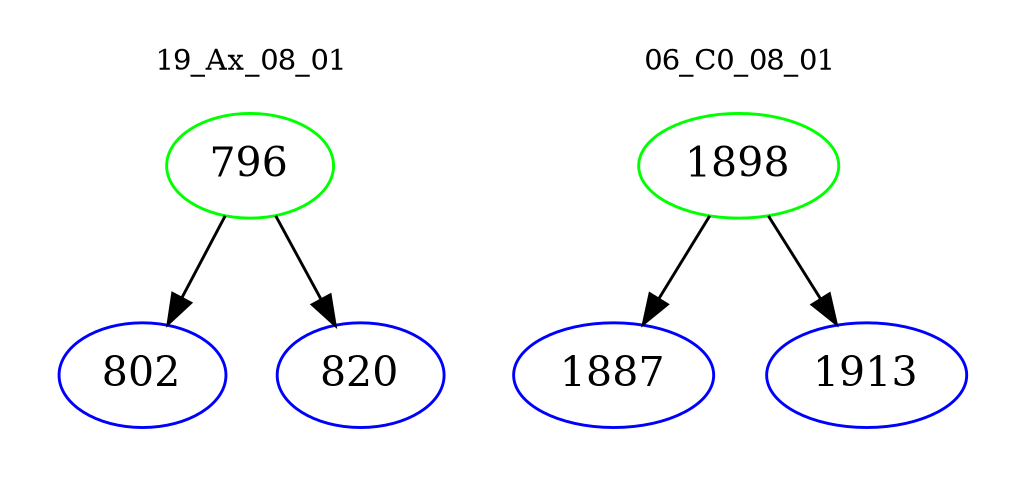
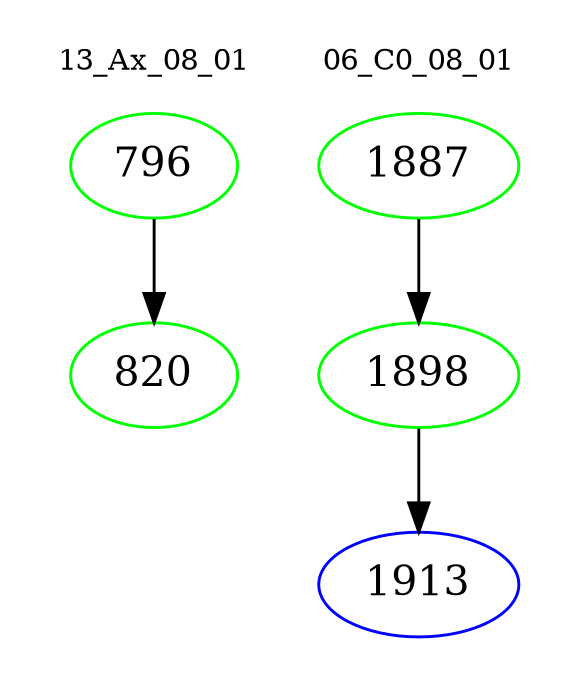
cluster "19_Ax_08_01": label "19_Ax_08_01" -> "13_Ax_08_01"
edge "1898" -> "1887": reversed
node "802": removed
node "820": color blue -> green
node "1887": color blue -> green
